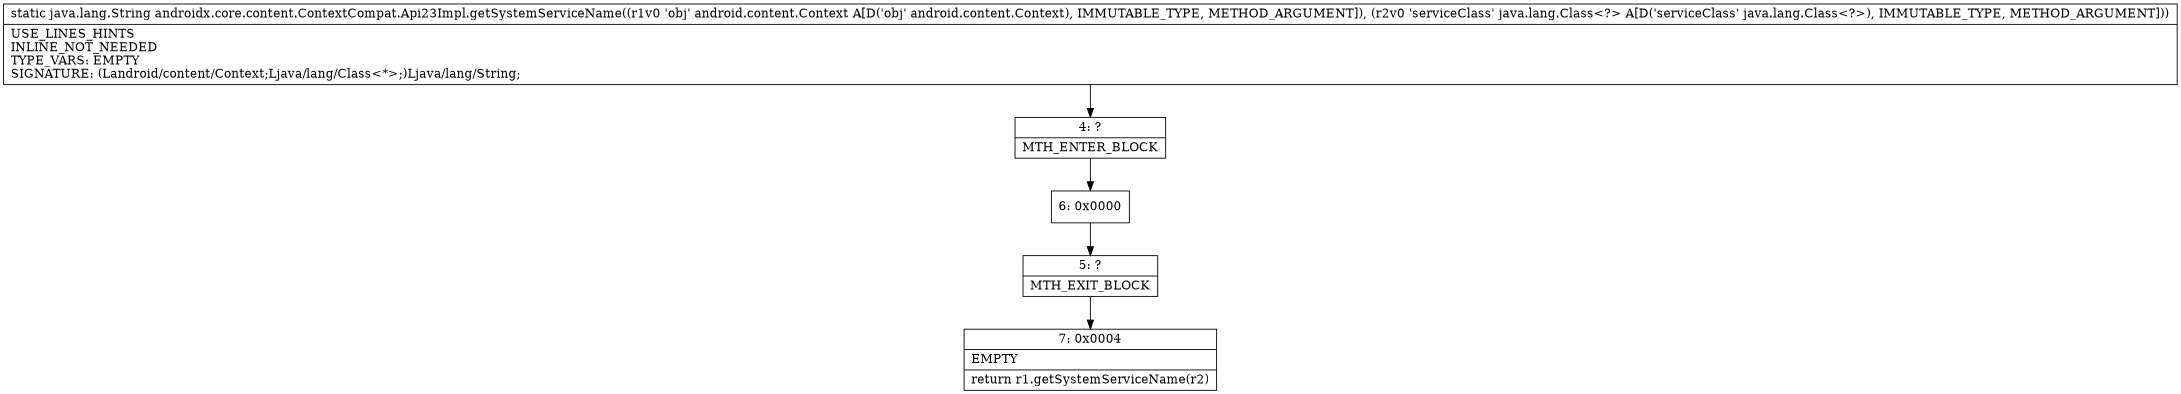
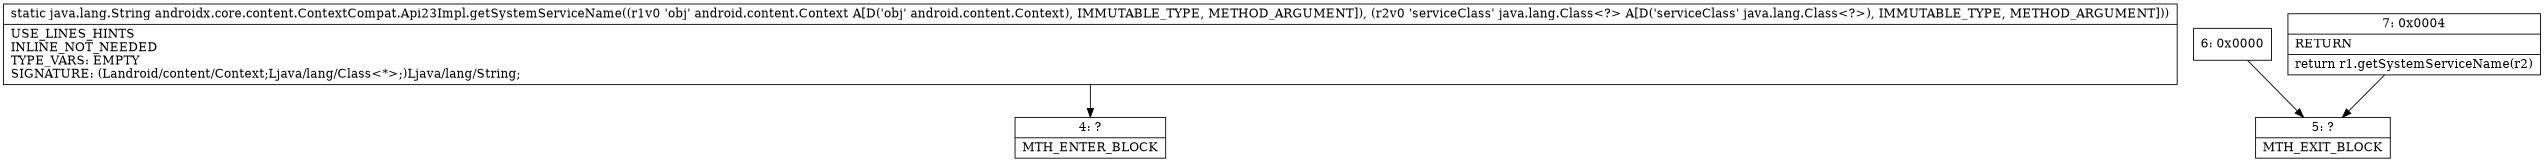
edge "4: ?" -> "6: 0x0000": removed
edge "5: ?" -> "7: 0x0004": reversed
node "7: 0x0004": text "EMPTY" -> "RETURN"
